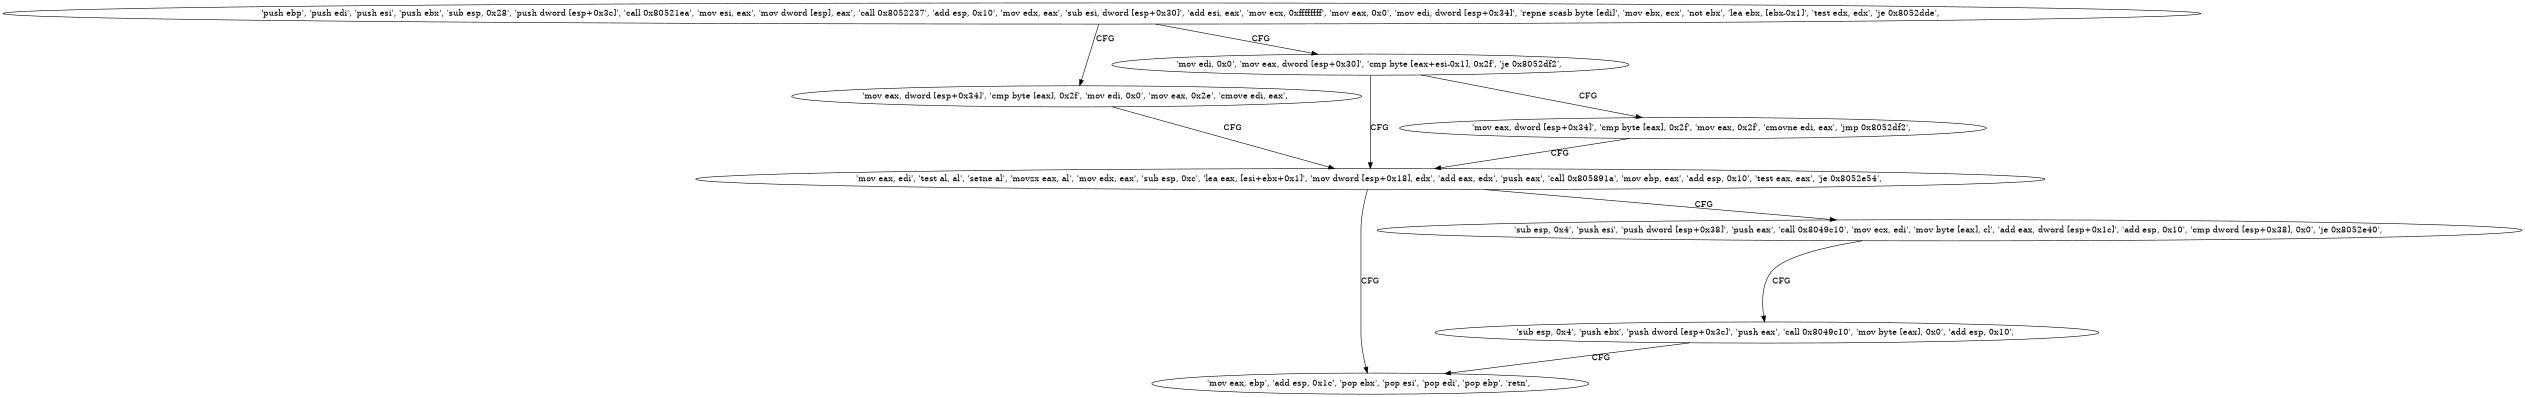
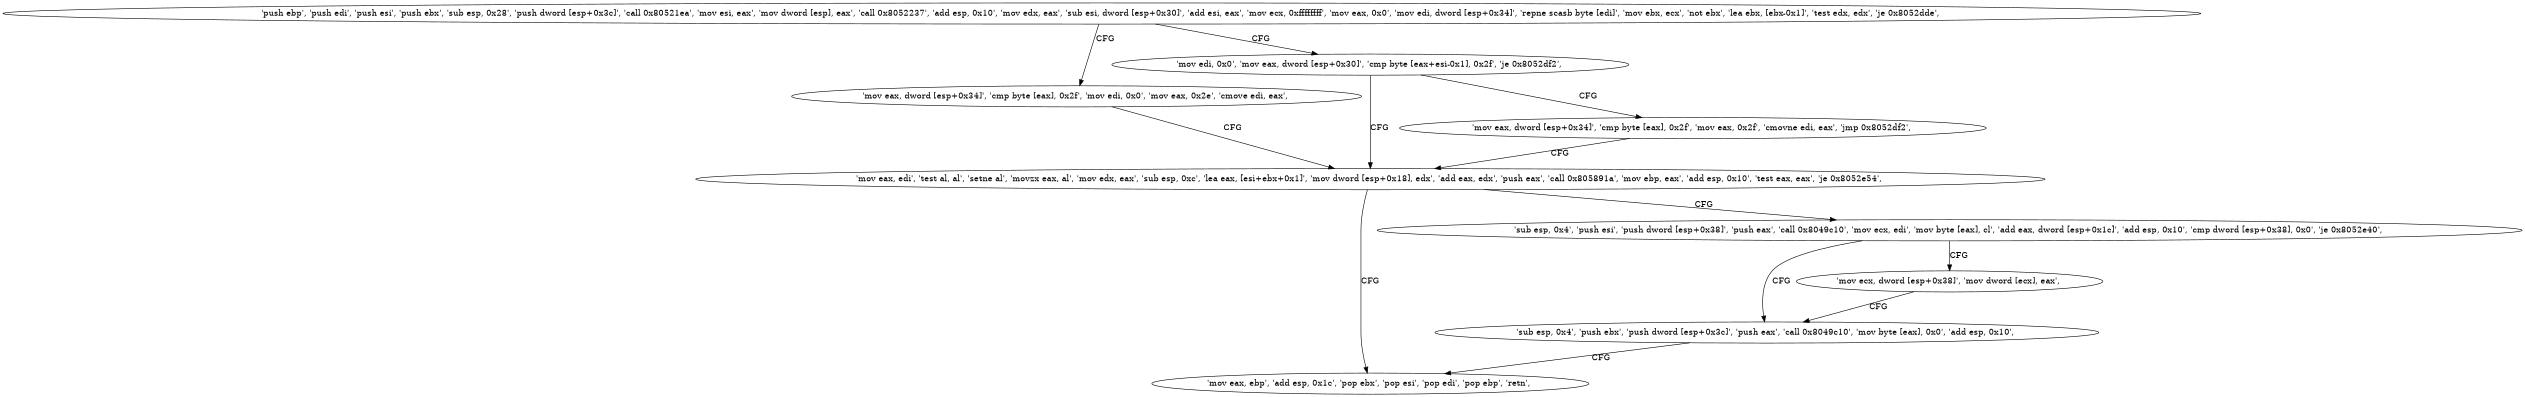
node "'mov ecx, dword [esp+0x38]', 'mov dword [ecx], eax',": added
